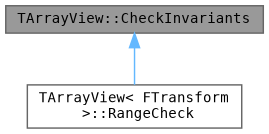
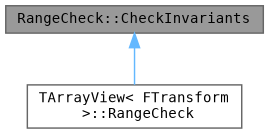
node "TArrayView::CheckInvariants": label "TArrayView::CheckInvariants" -> "RangeCheck::CheckInvariants"
